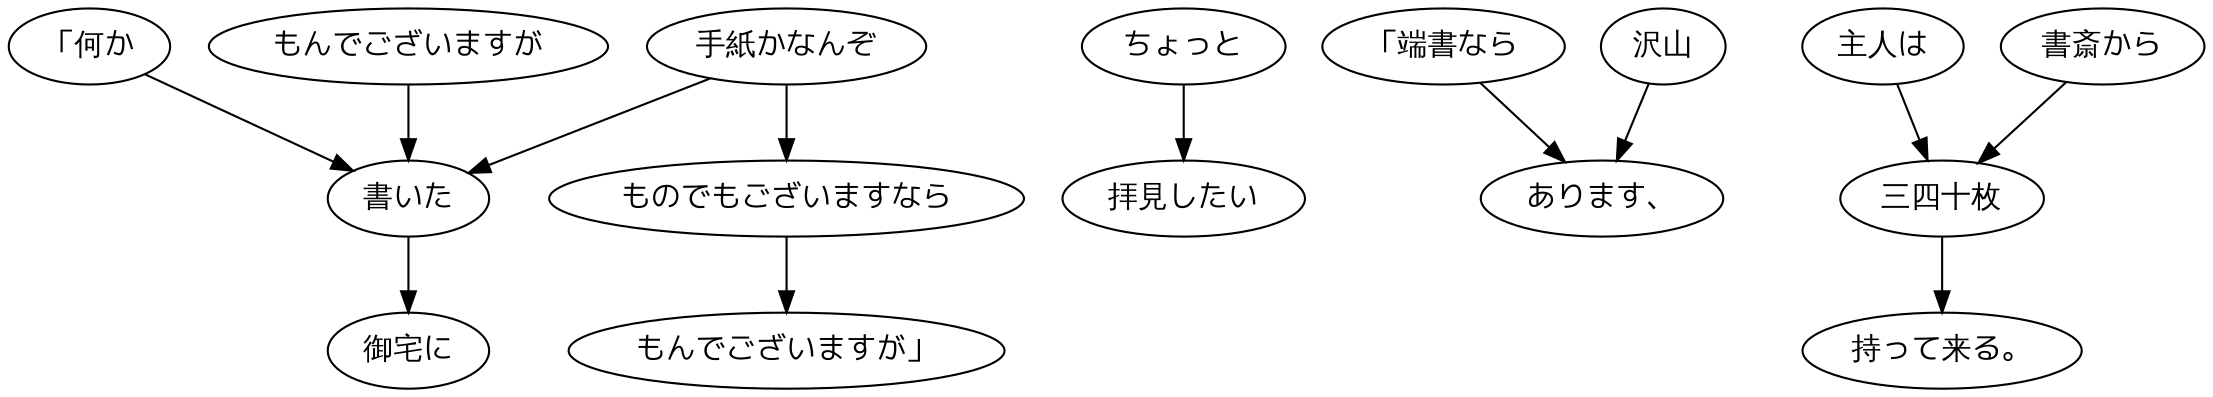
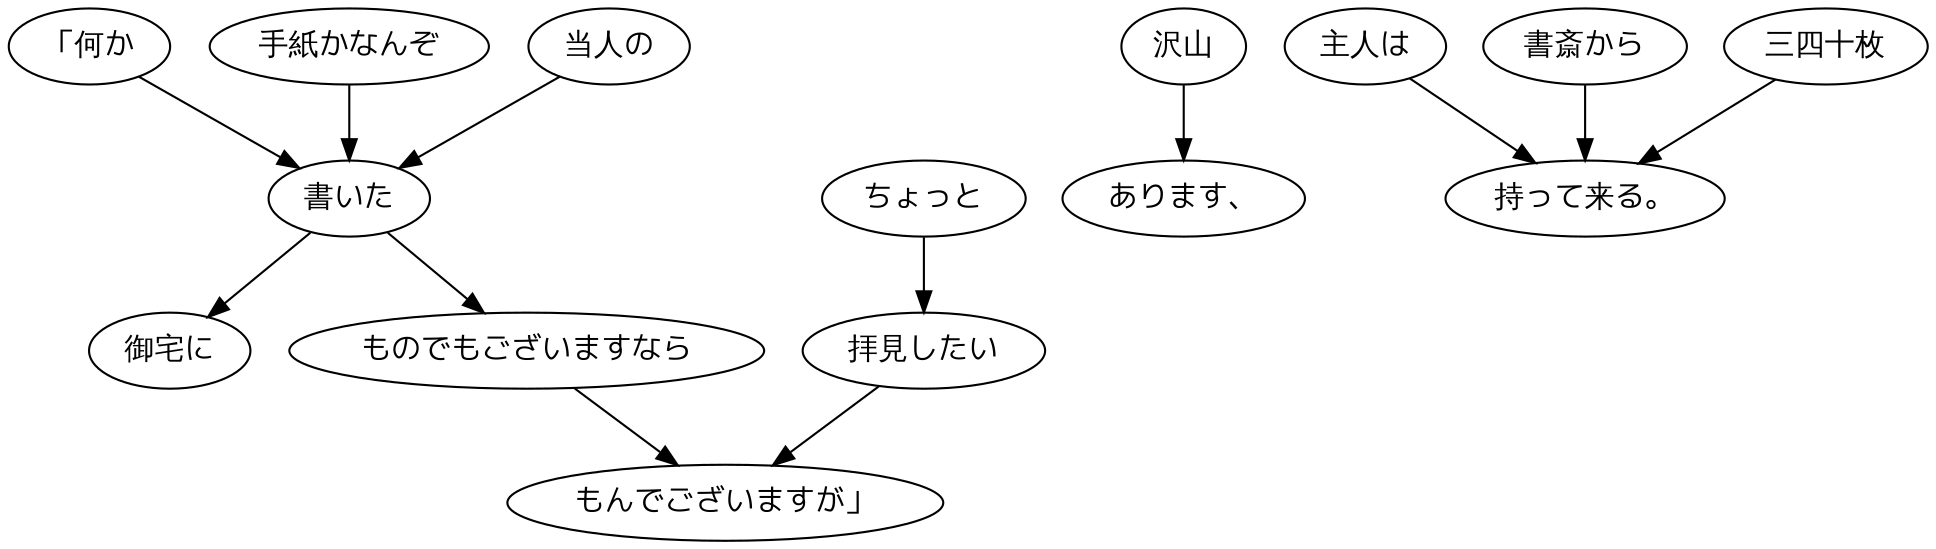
node "もんでございますが": label "もんでございますが" -> "当人の"
node "「端書なら": removed
edge "手紙かなんぞ" -> "ものでもございますなら": now "書いた" -> "ものでもございますなら"
edge "主人は" -> "三四十枚": now "主人は" -> "持って来る。"
edge "書斎から" -> "三四十枚": now "書斎から" -> "持って来る。"
edge "拝見したい" -> "もんでございますが」": added
